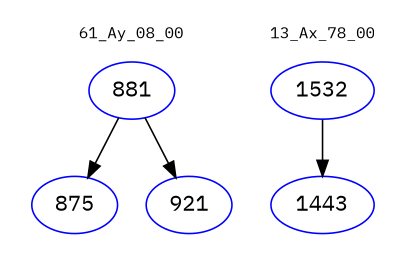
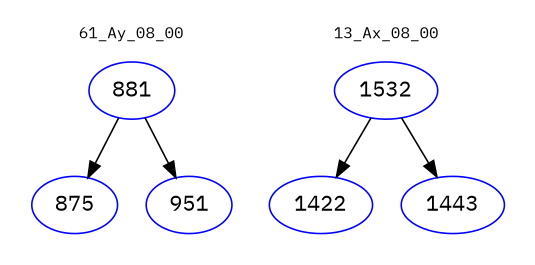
cluster "13_Ax_78_00": label "13_Ax_78_00" -> "13_Ax_08_00"
node "921": label "921" -> "951"
node "1422": added
